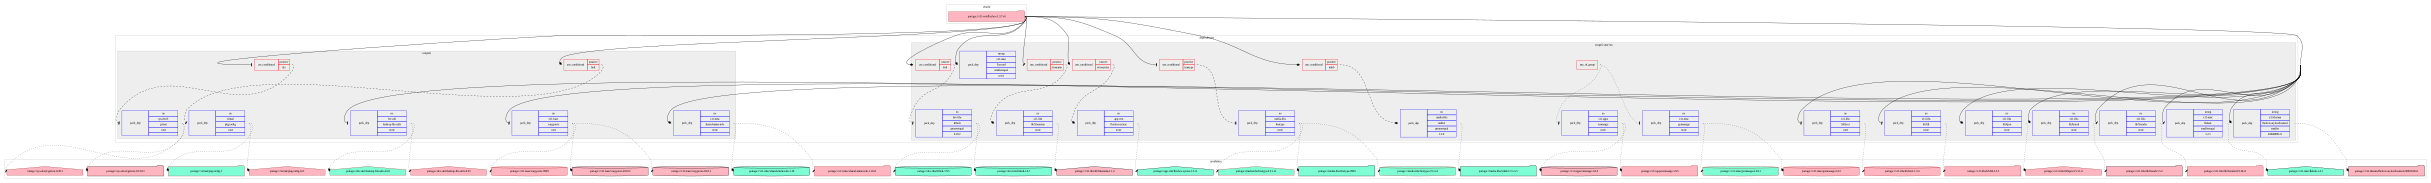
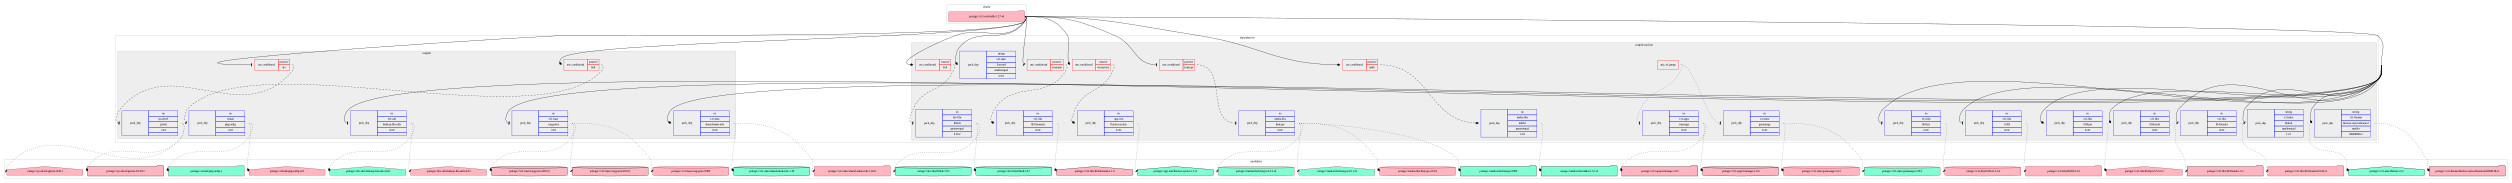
node "portage://x11-wm/fluxbox-1.3.7-r4": label "portage://x11-wm/fluxbox-1.3.7-r4" -> "portage://x11-wm/imlib-1.3.7-r4"
node "portage://media-libs/freetype-2.10.0": added
node "portage://x11-apps/xmessage-1.0.5": color brown -> black
